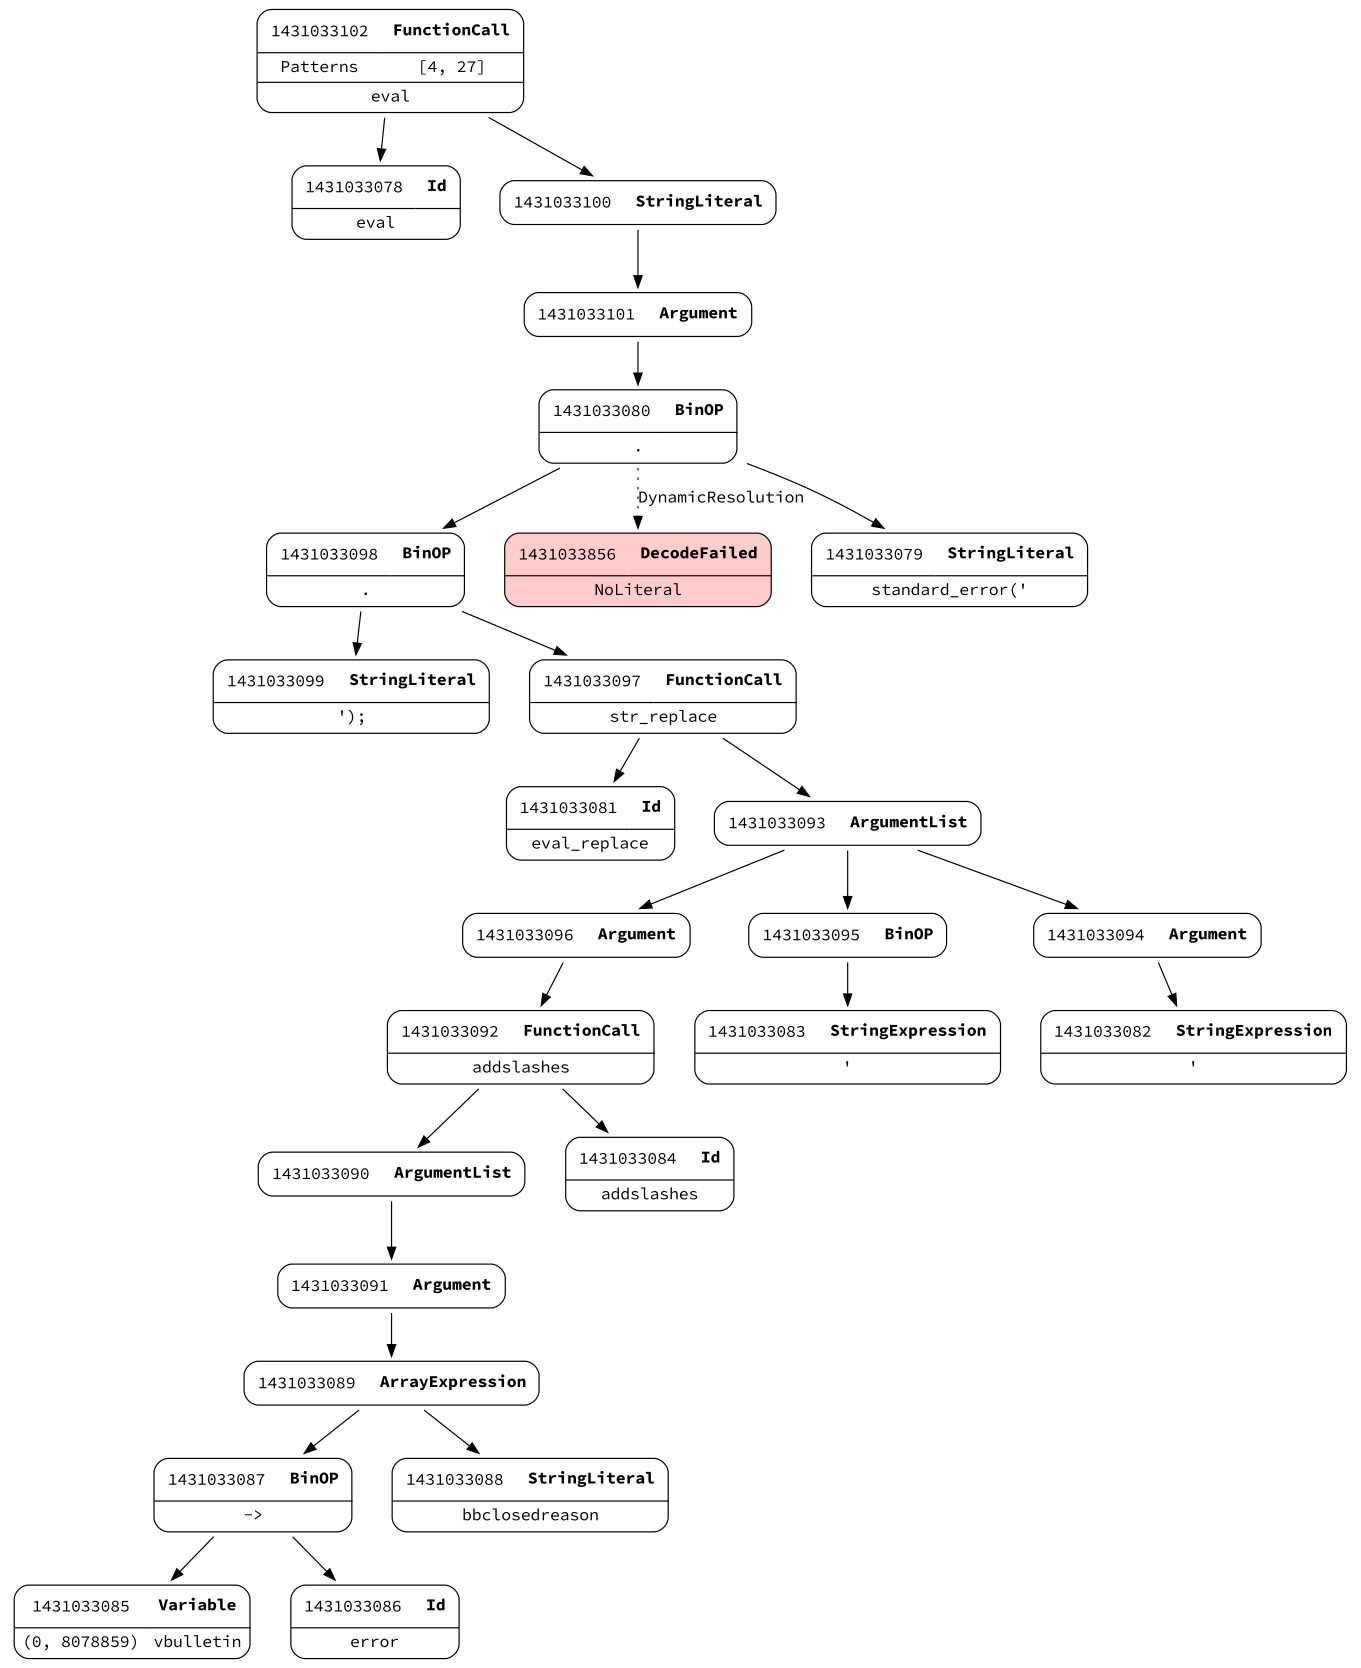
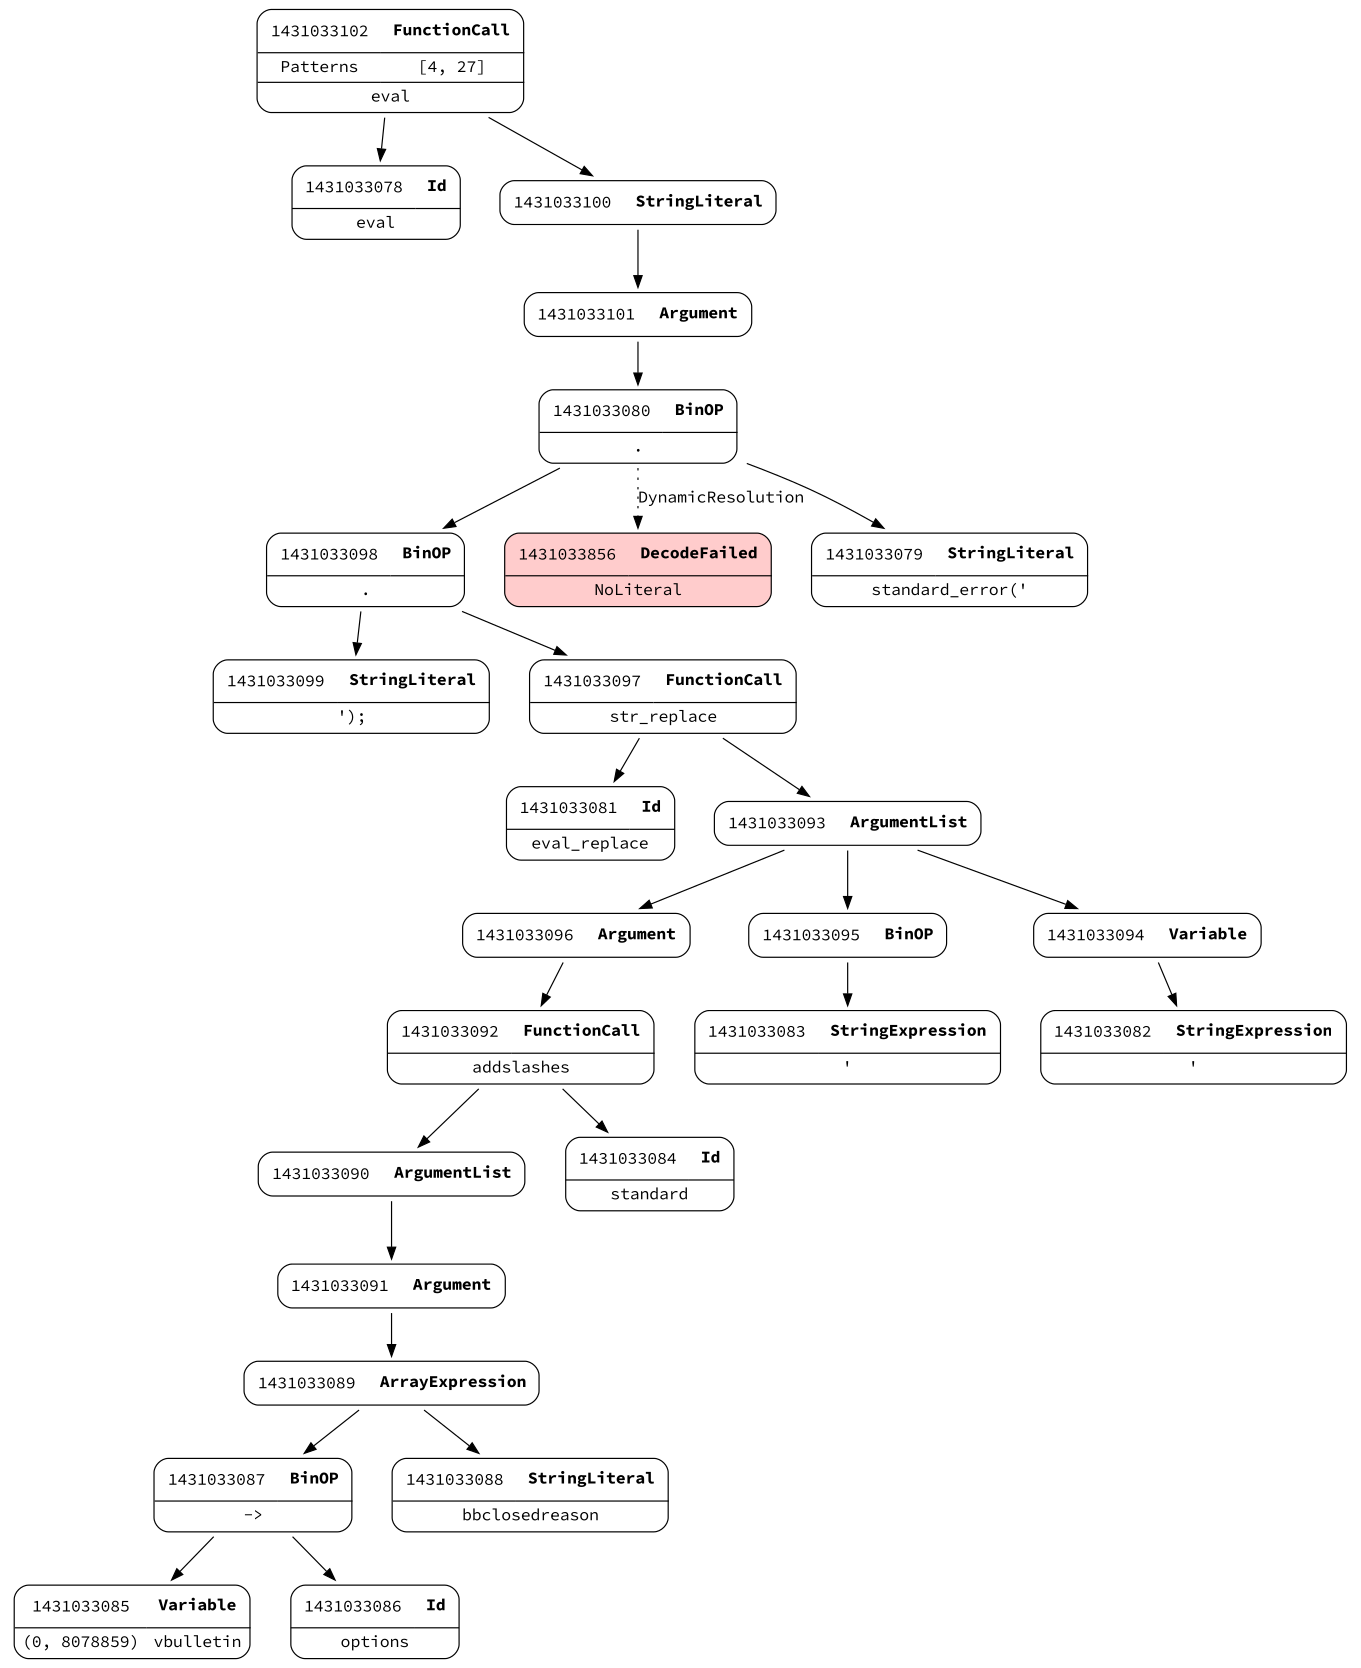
node "1431033094": text "Argument" -> "Variable"
node "1431033084": text "addslashes" -> "standard"
node "1431033086": text "error" -> "options"
